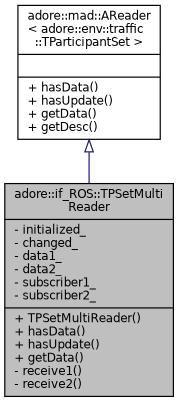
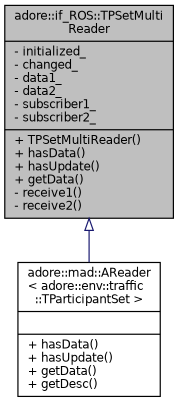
edge "adore::if_ROS::TPSetMulti" -> "adore::mad::AReader": reversed
